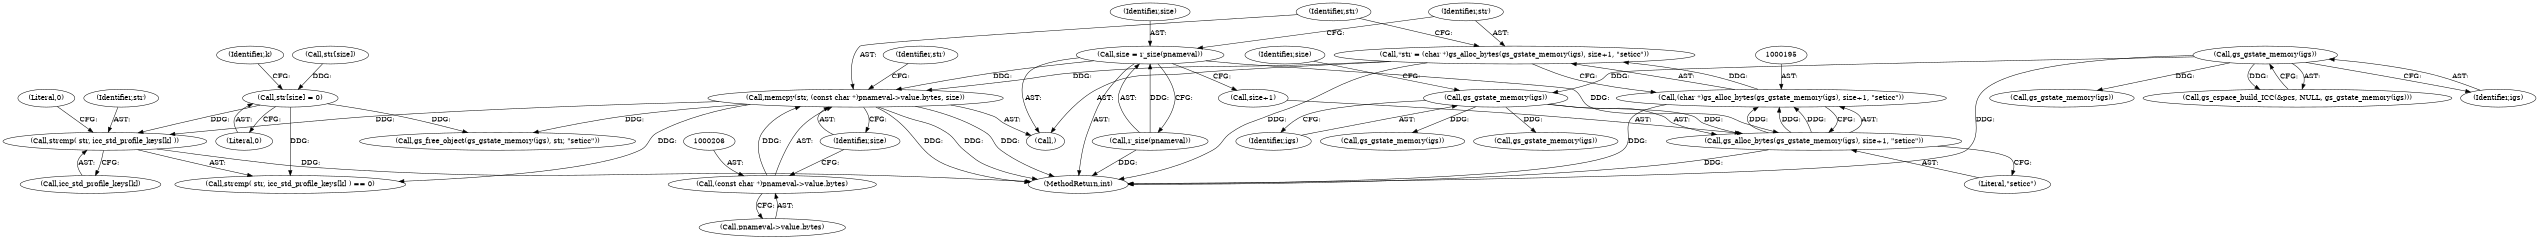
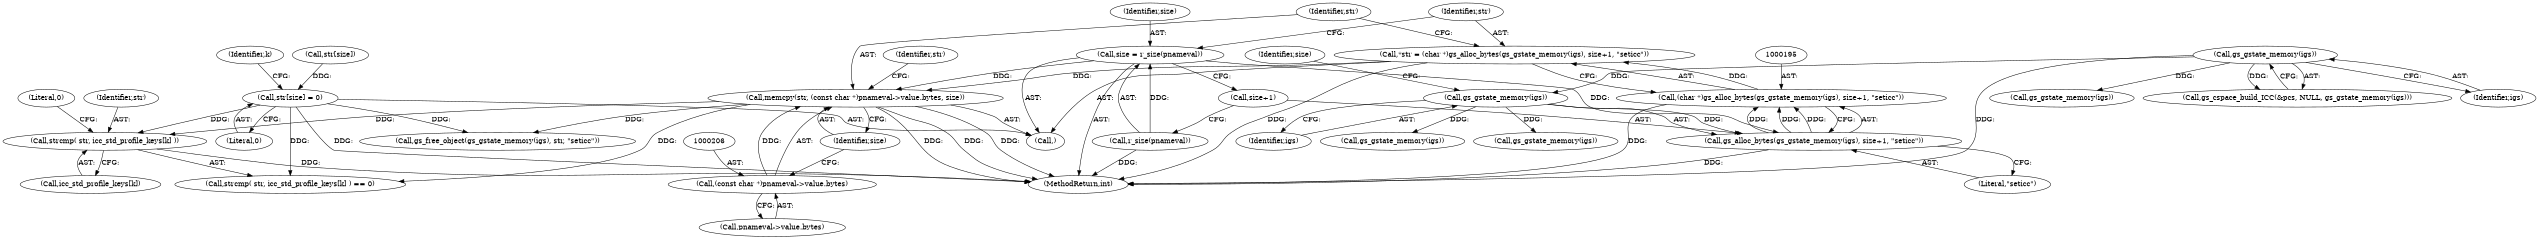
edge "(Call,size = r_size(pnameval))" -> "(Call,r_size(pnameval))": now "(Call,size+1)" -> "(Call,r_size(pnameval))"
edge "(Call,str[size] = 0)" -> "(Call,)": added, label "AST:"
edge "(Call,str[size] = 0)" -> "(MethodReturn,int)": added, label "DDG:"
